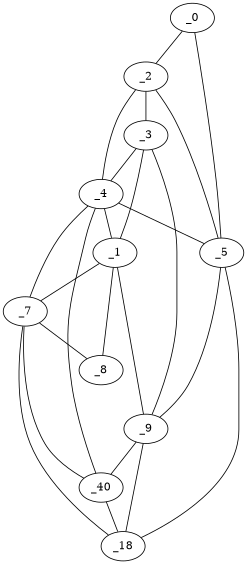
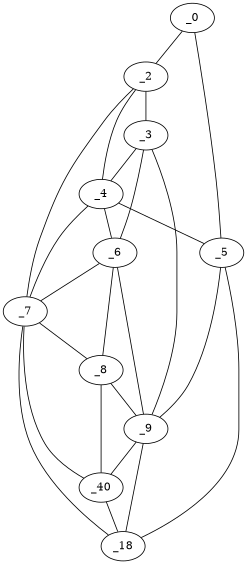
edge "_2" -- "_5": now "_2" -- "_7"
node "_1": label "_1" -> "_6"
edge "_4" -- "_40": now "_8" -- "_40"
edge "_8" -- "_9": added
